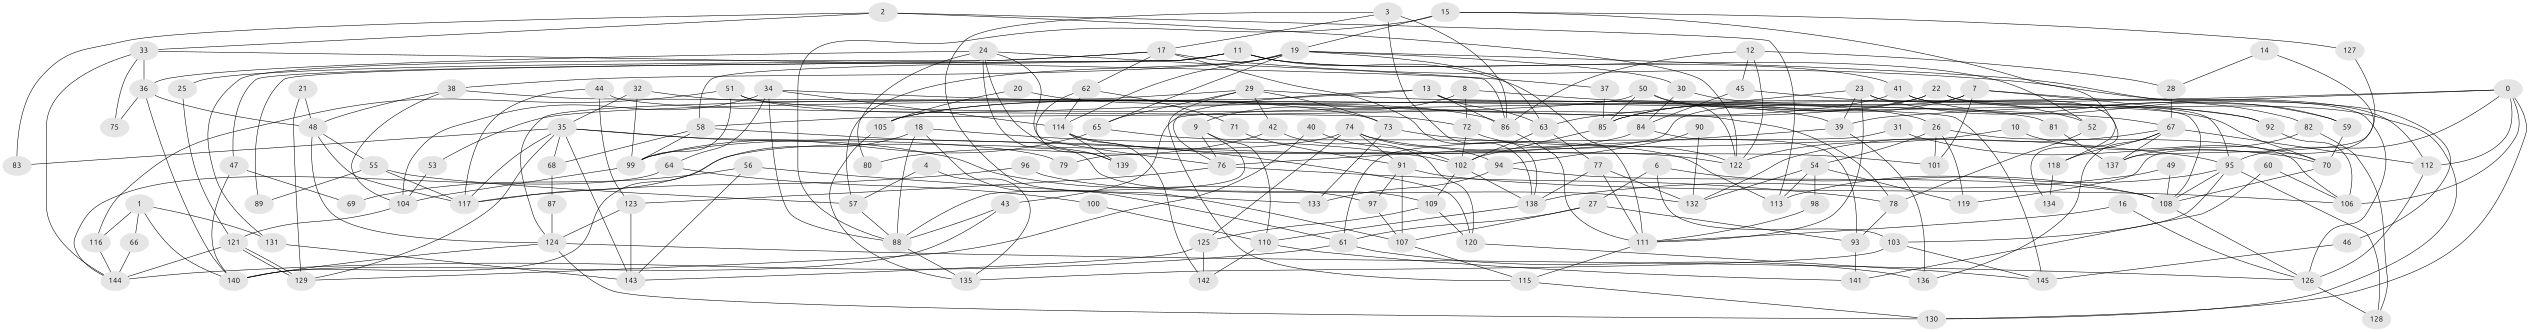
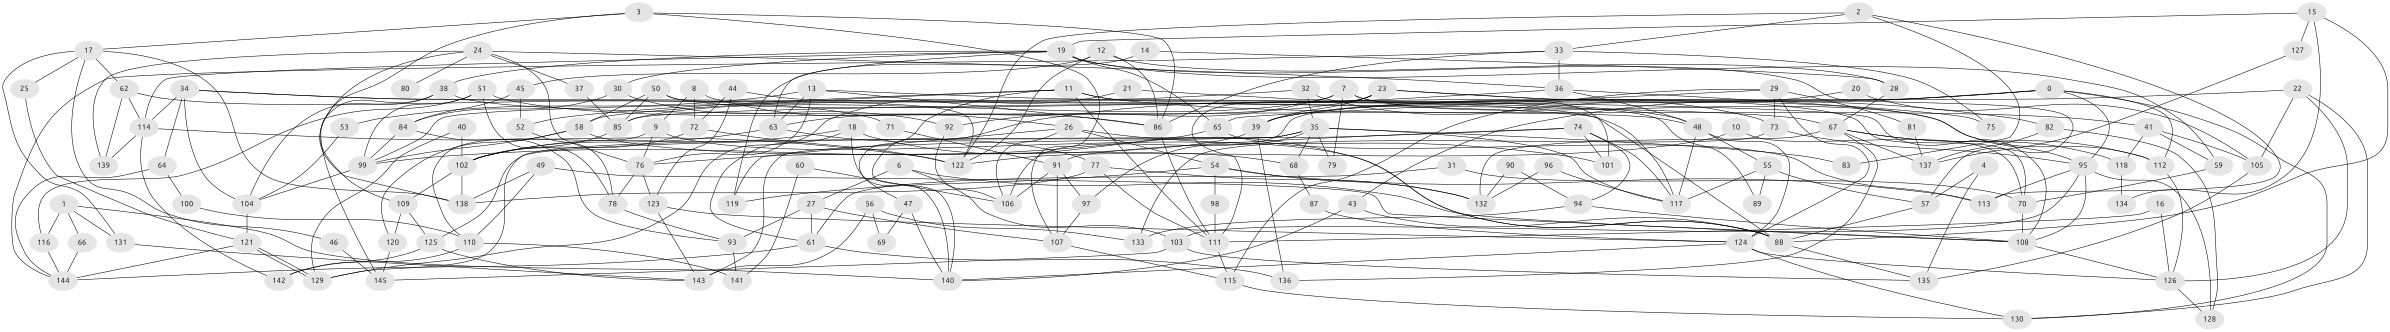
node "42": removed
edge "138" -- "110": now "49" -- "110"
